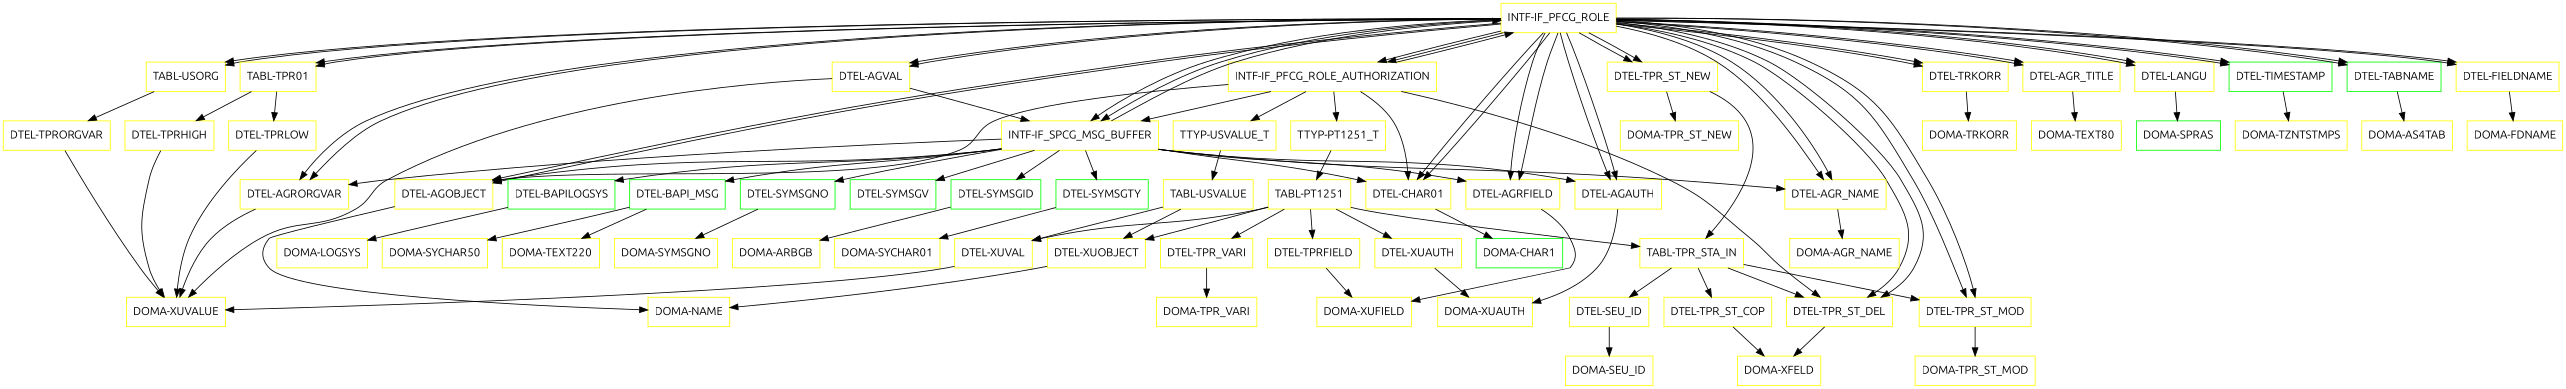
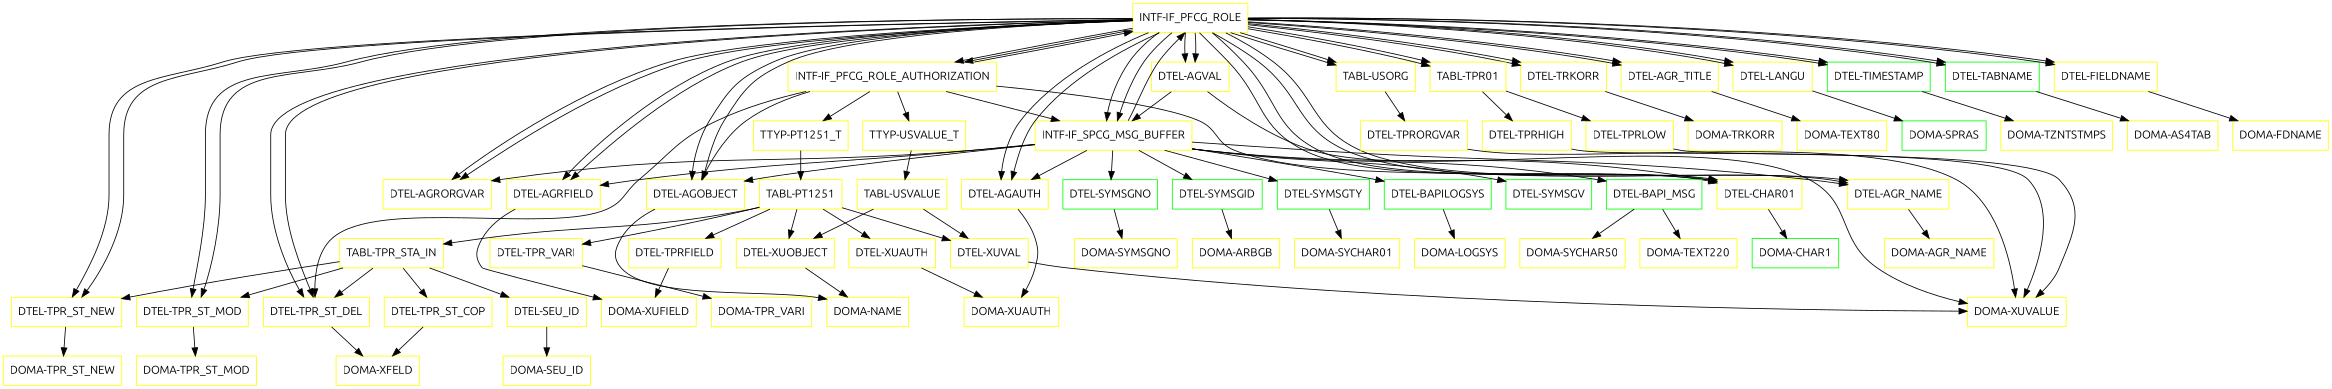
edge "DTEL-TPR_ST_NEW" -> "TABL-TPR_STA_IN": reversed
edge "DTEL-AGRORGVAR" -> "DOMA-XUVALUE": removed
